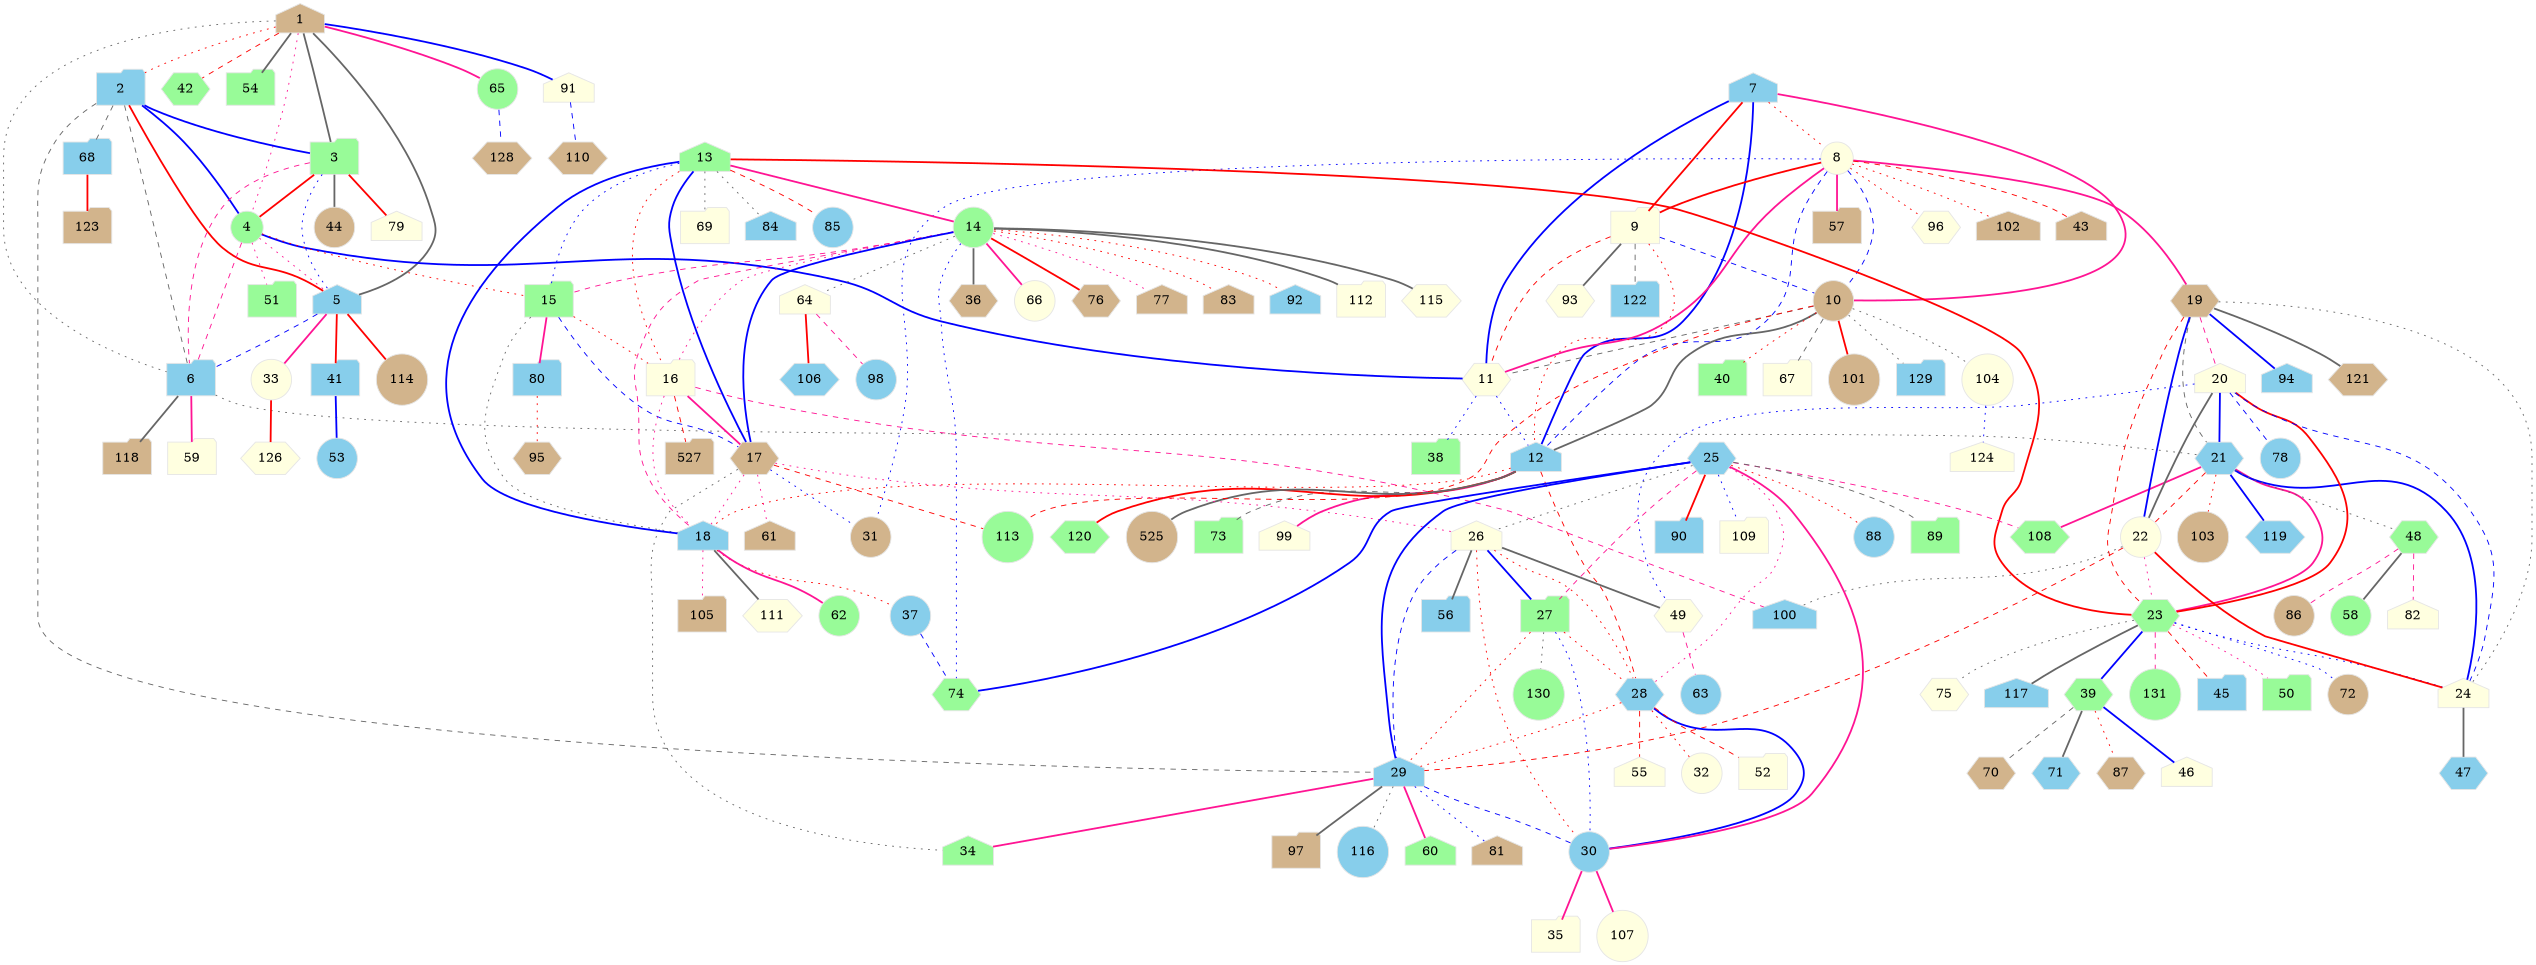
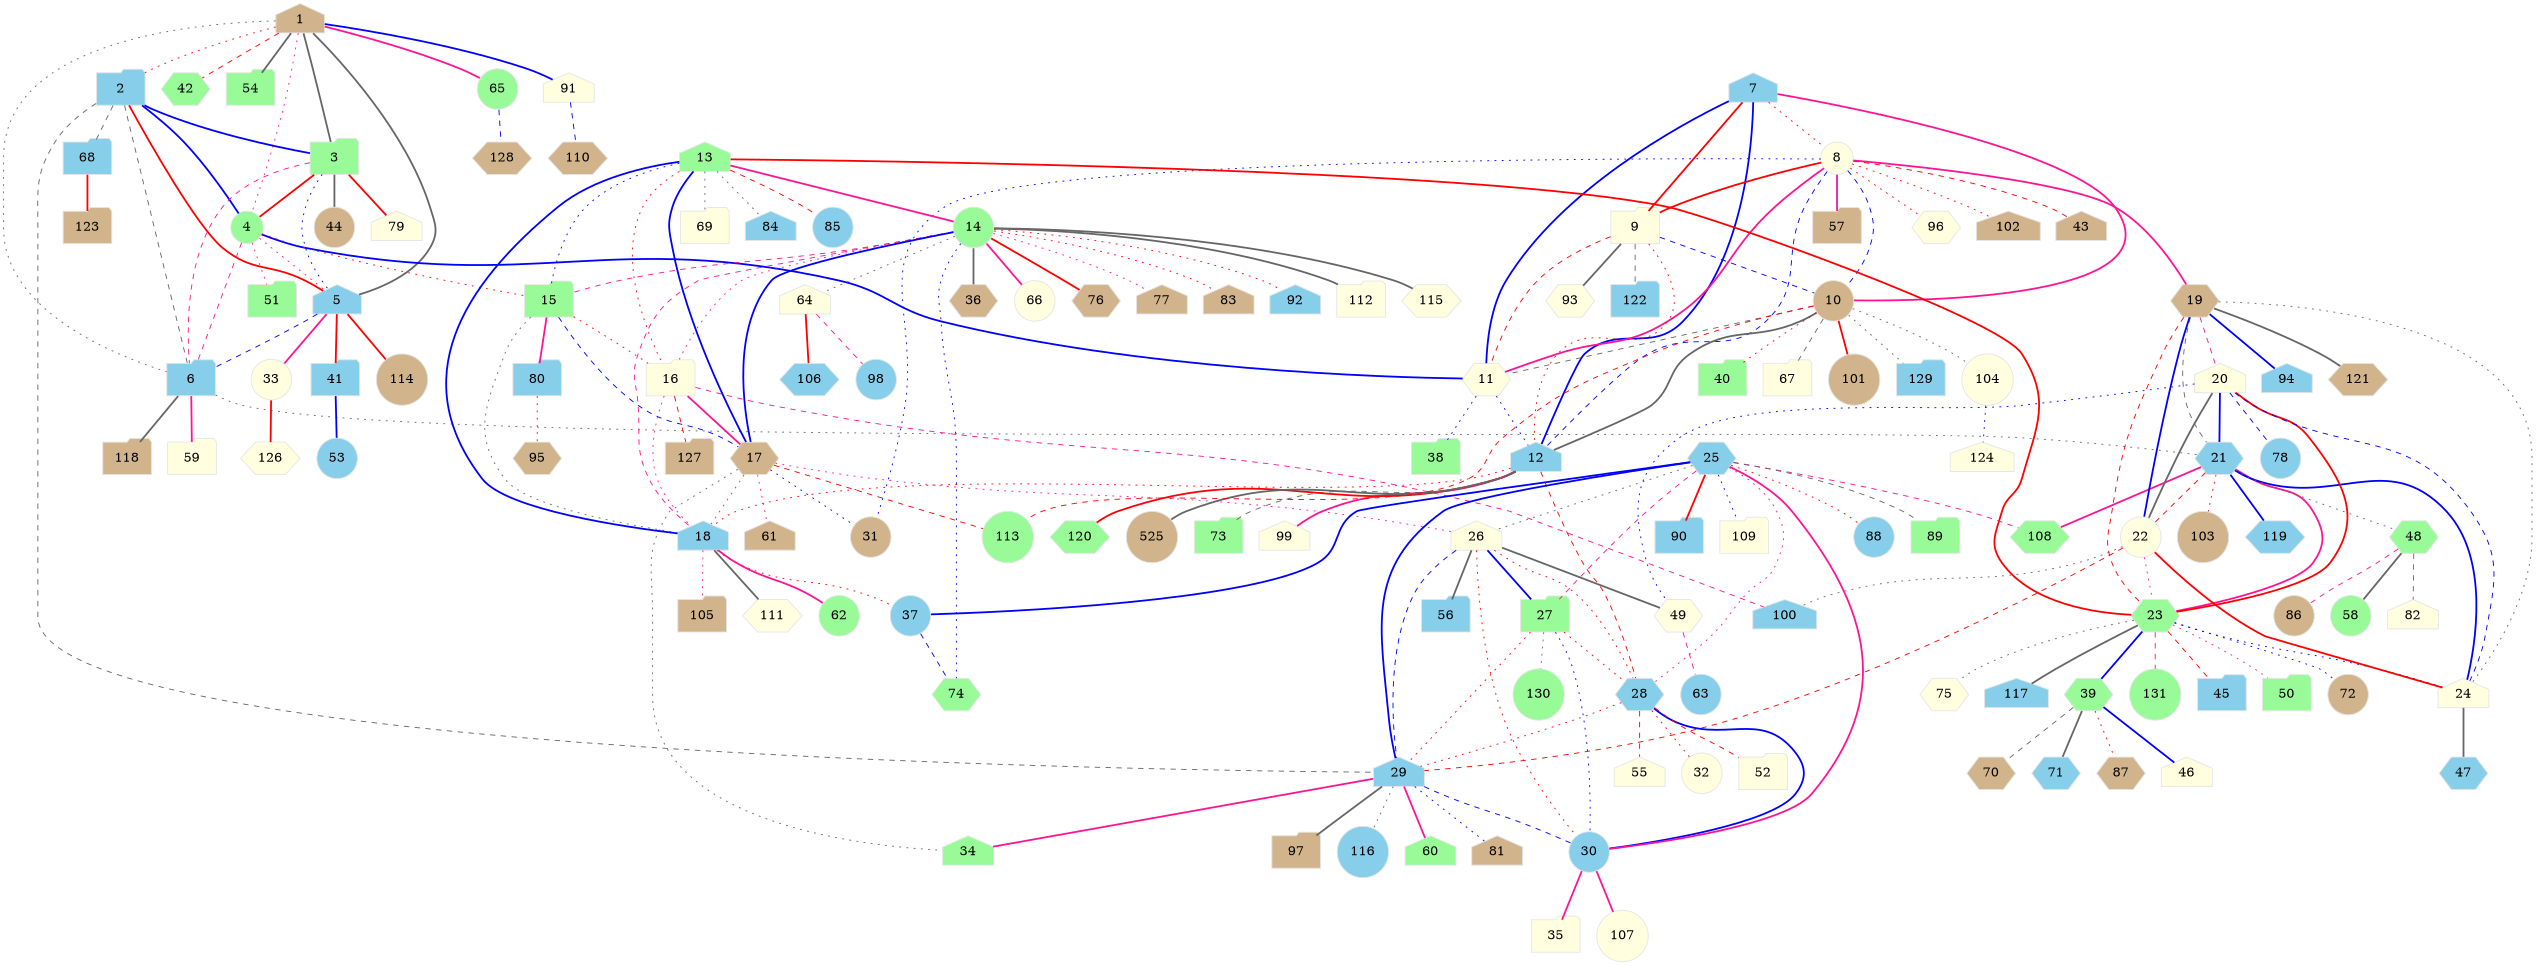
node "527": label "527" -> "127"
edge "25" -- "74": now "25" -- "37"
